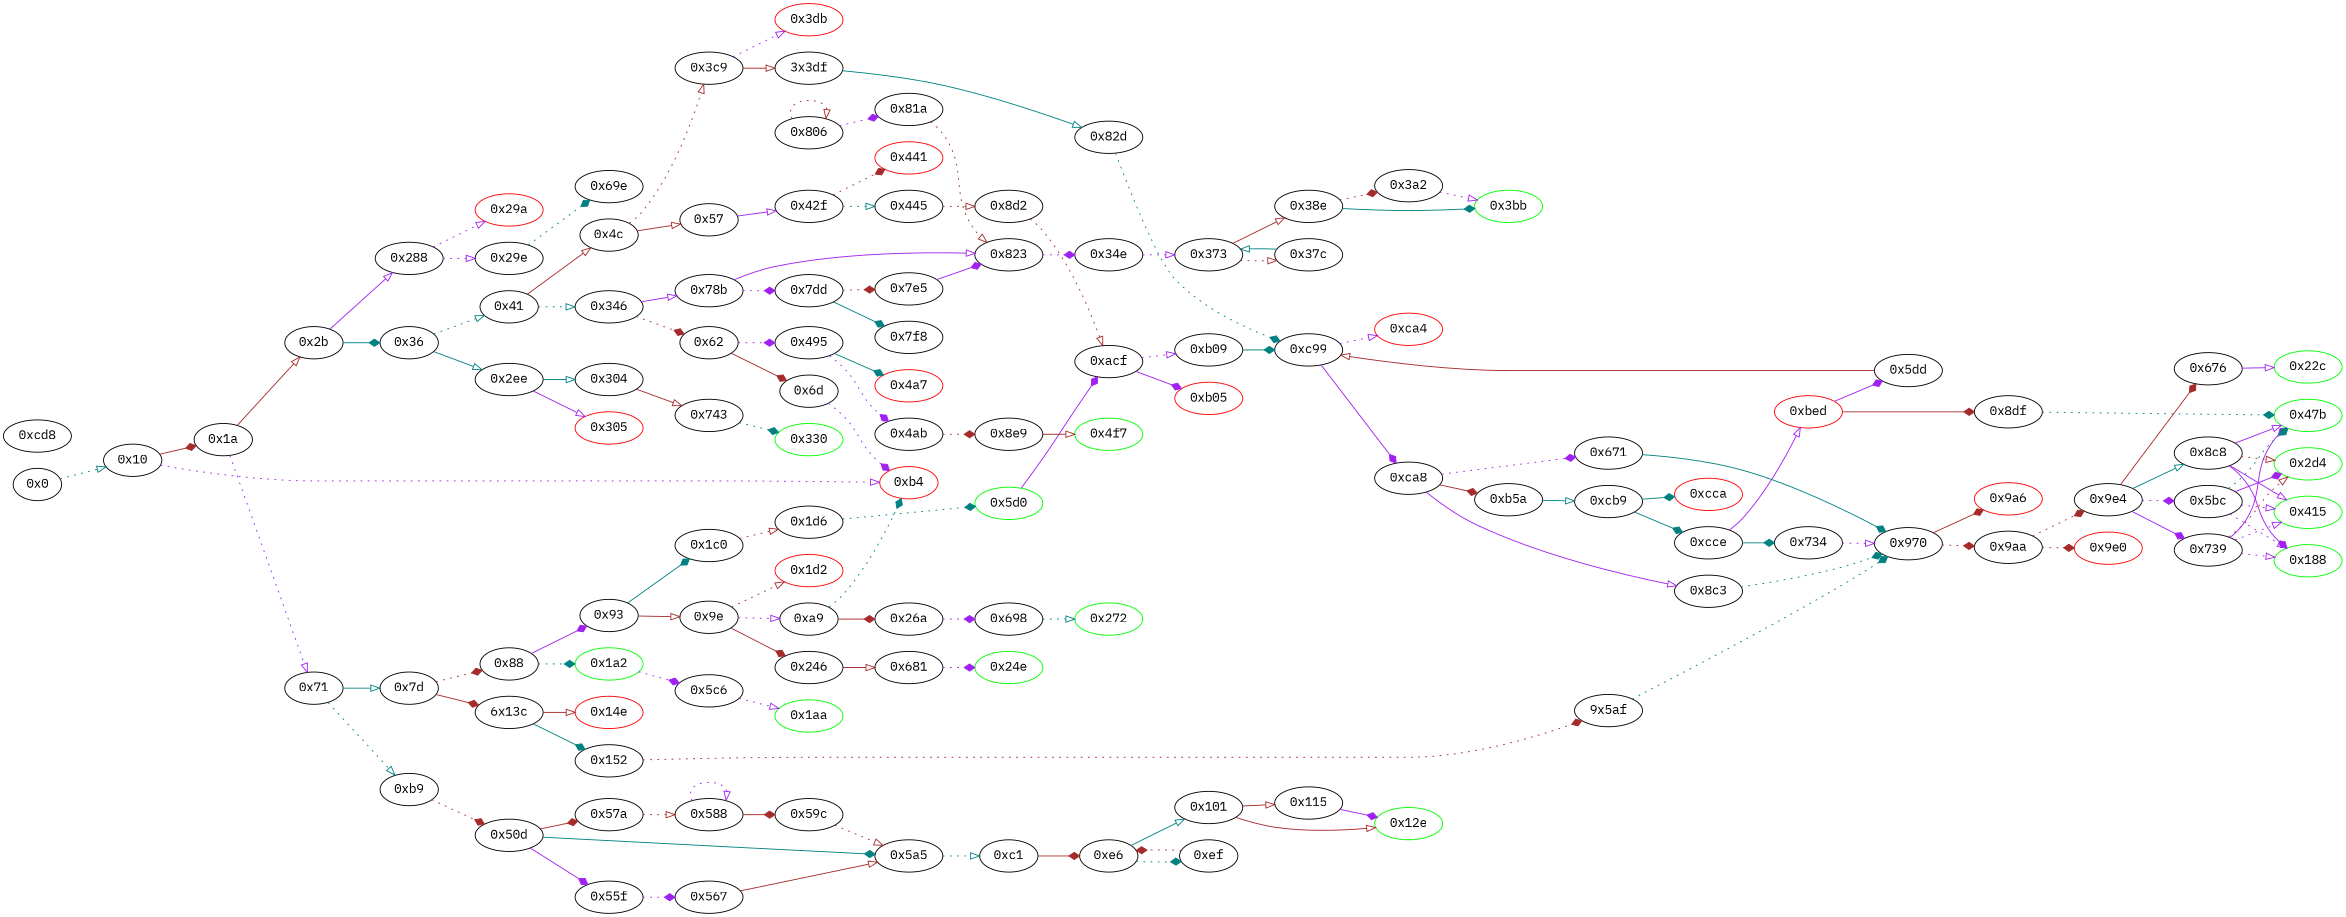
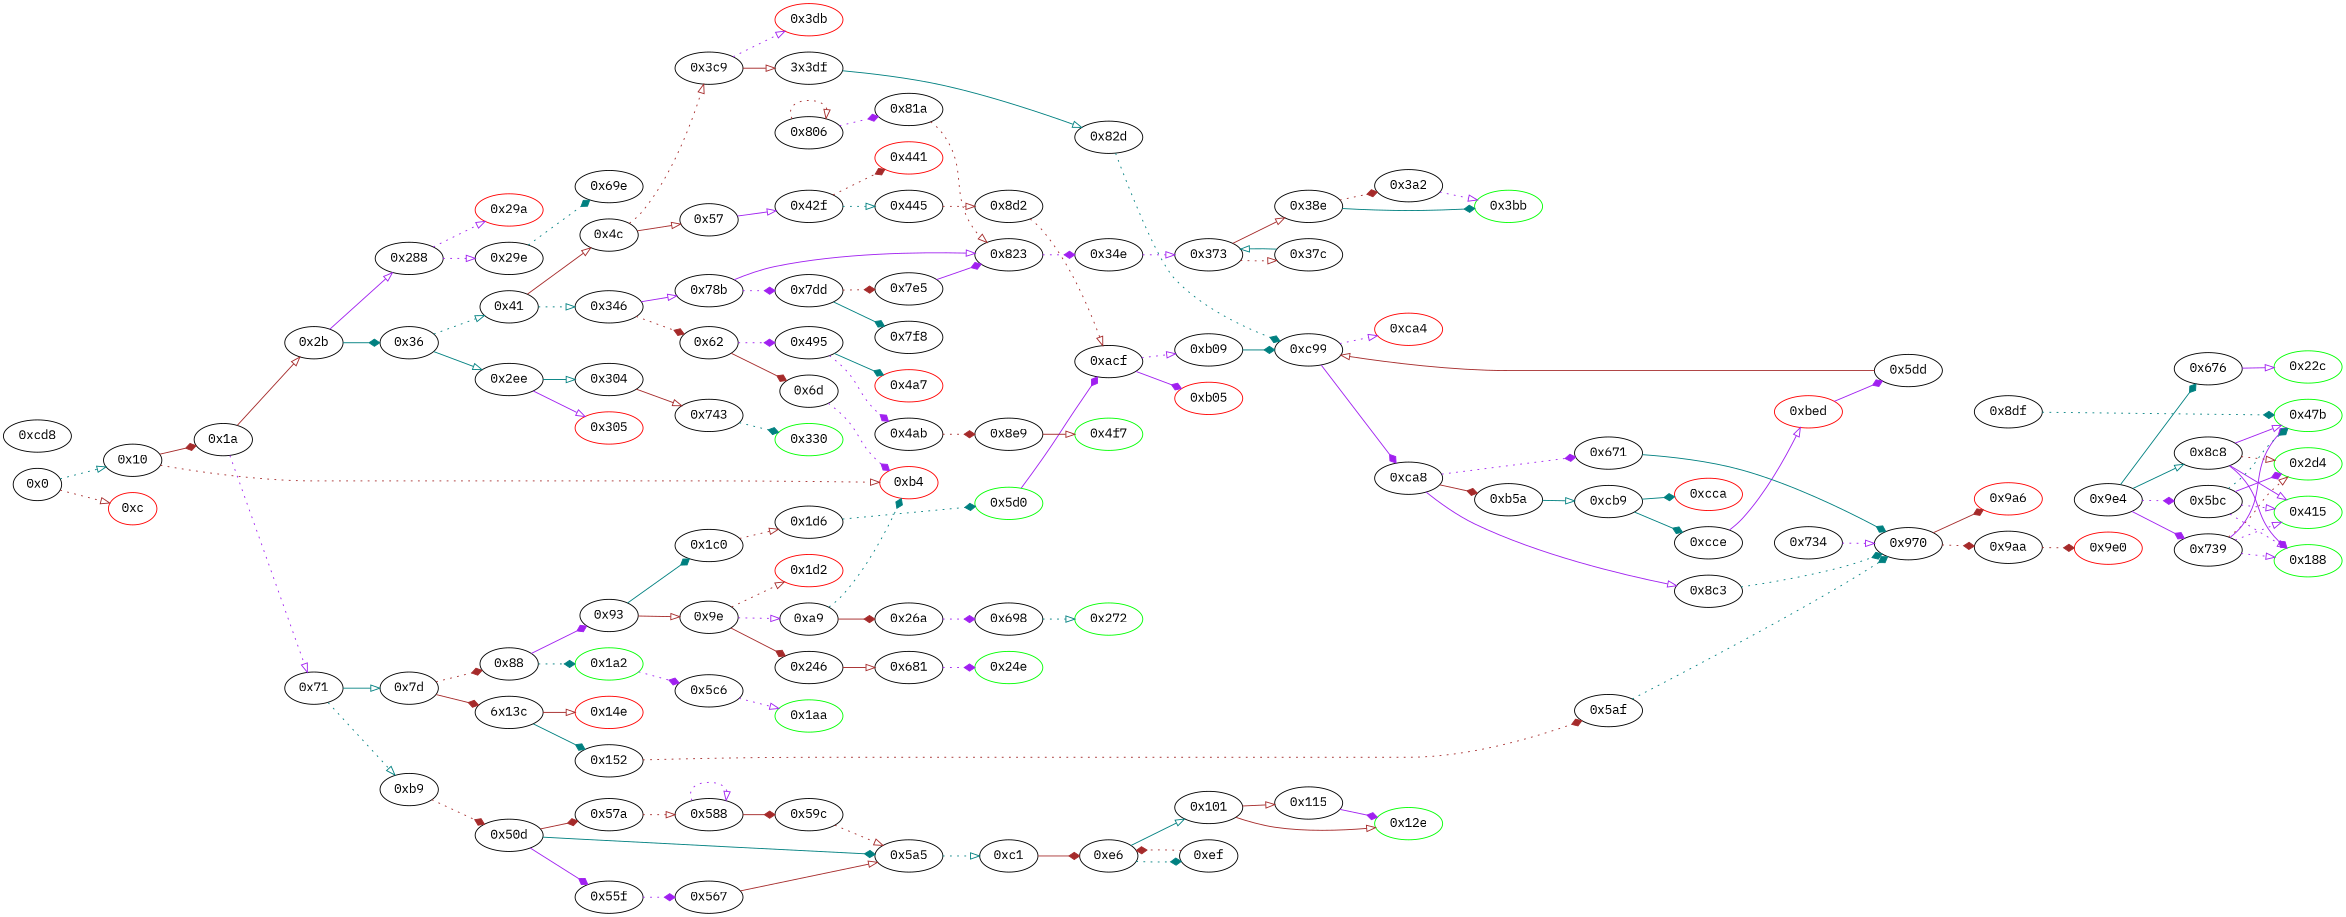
edge "0xbed" -> "0x8df": removed
edge "0x9e4" -> "0x676": color brown -> teal
edge "0x10" -> "0xb4": color purple -> brown
node "0xc": added
edge "0x9aa" -> "0x9e4": removed
edge "0xcce" -> "0x734": removed
node "9x5af": label "9x5af" -> "0x5af"
